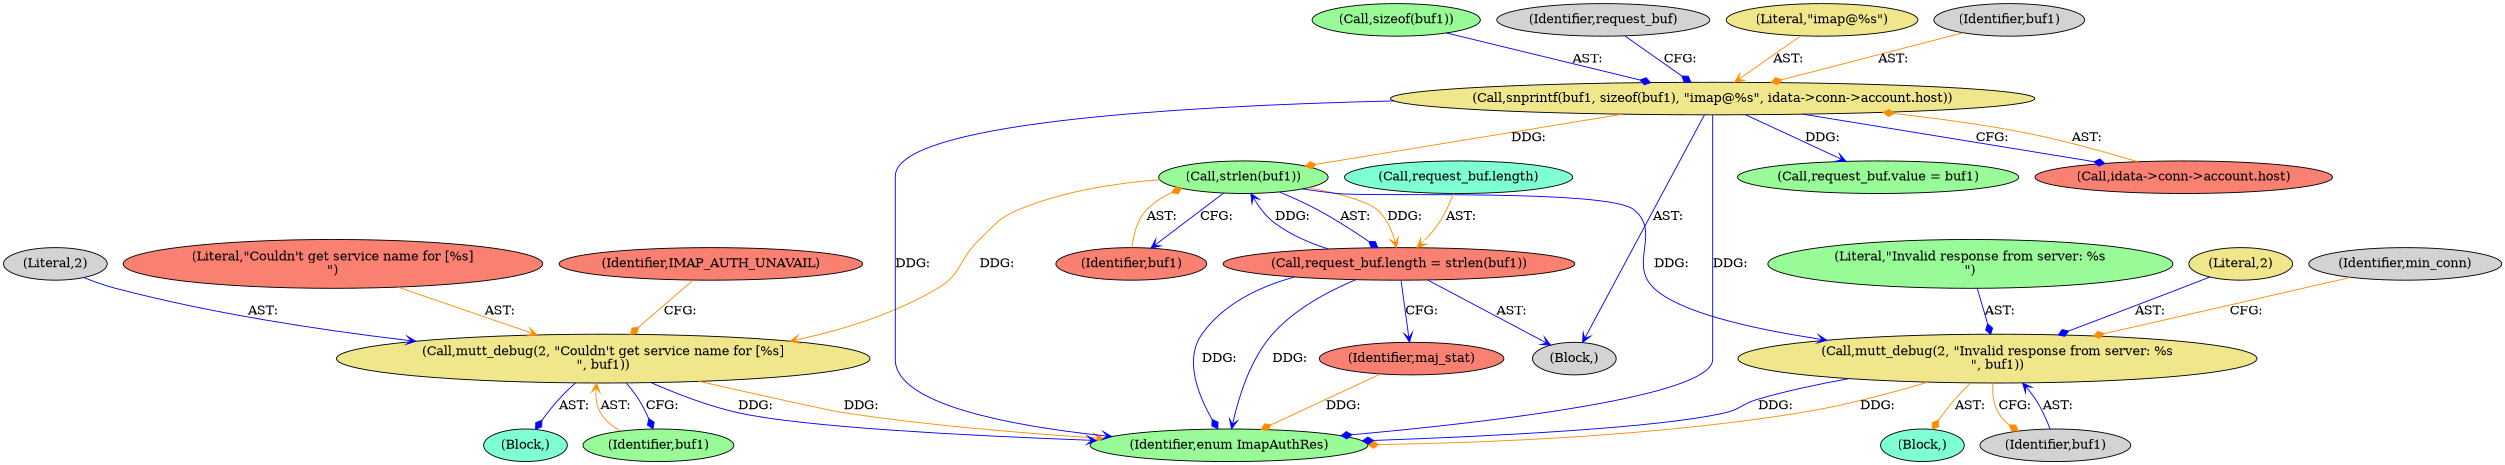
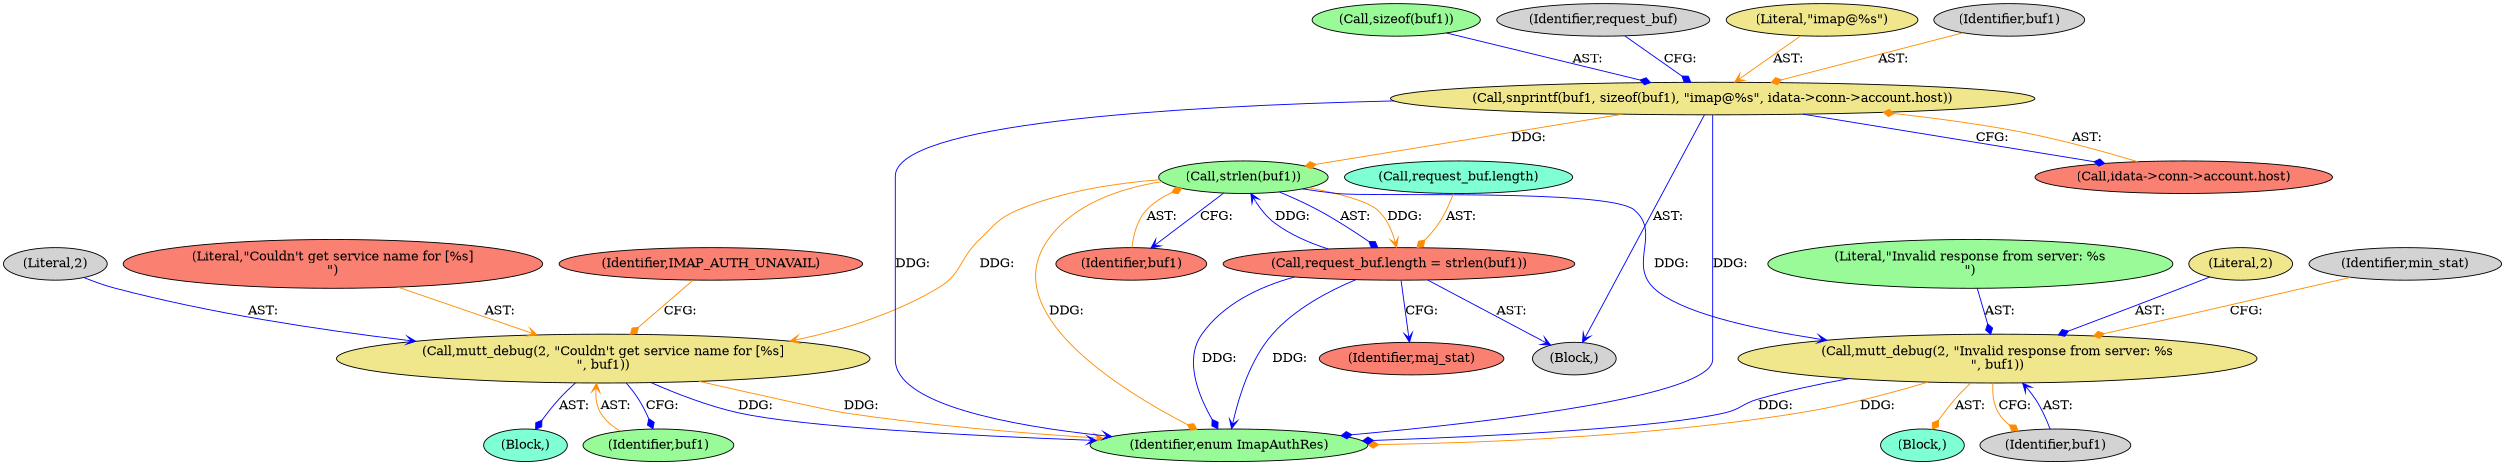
node "(Call,request_buf.value = buf1)": removed
edge "(Call,request_buf.length)" -> "(Call,request_buf.length = strlen(buf1))": arrowhead vee -> diamond
node "(Identifier,min_conn)": label "(Identifier,min_conn)" -> "(Identifier,min_stat)"
edge "(Identifier,maj_stat)" -> "(Identifier,enum ImapAuthRes)": now "(Call,strlen(buf1))" -> "(Identifier,enum ImapAuthRes)"
